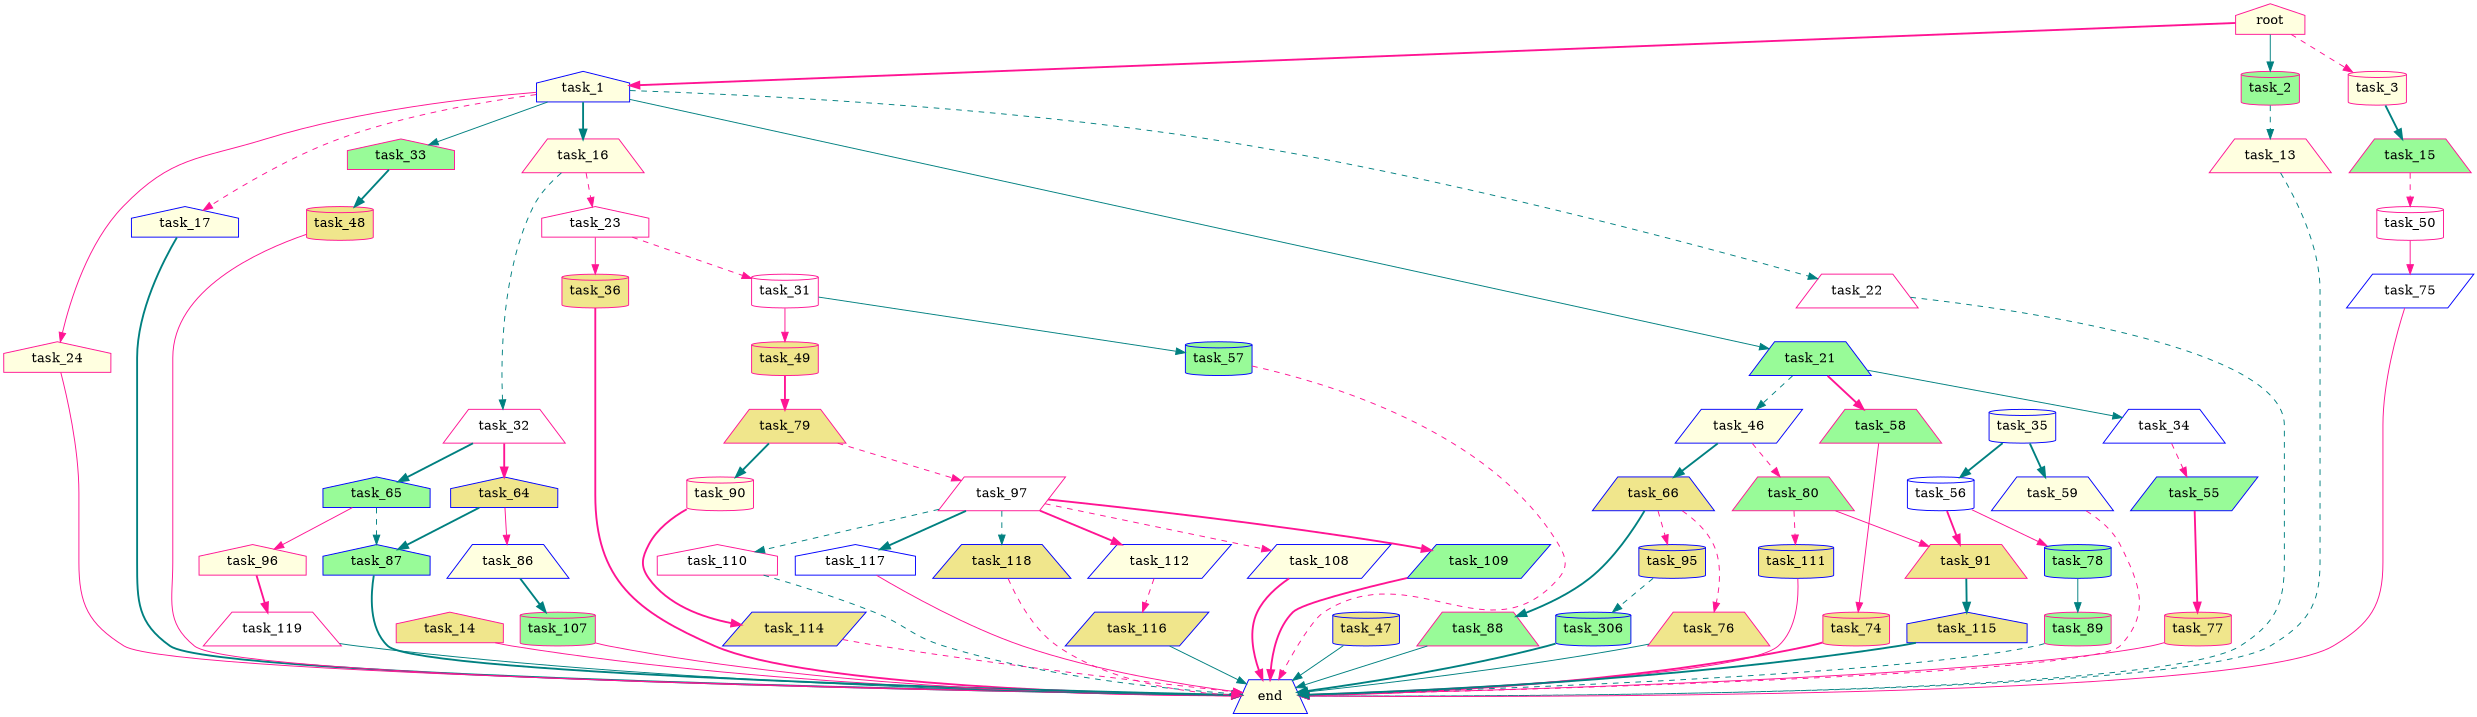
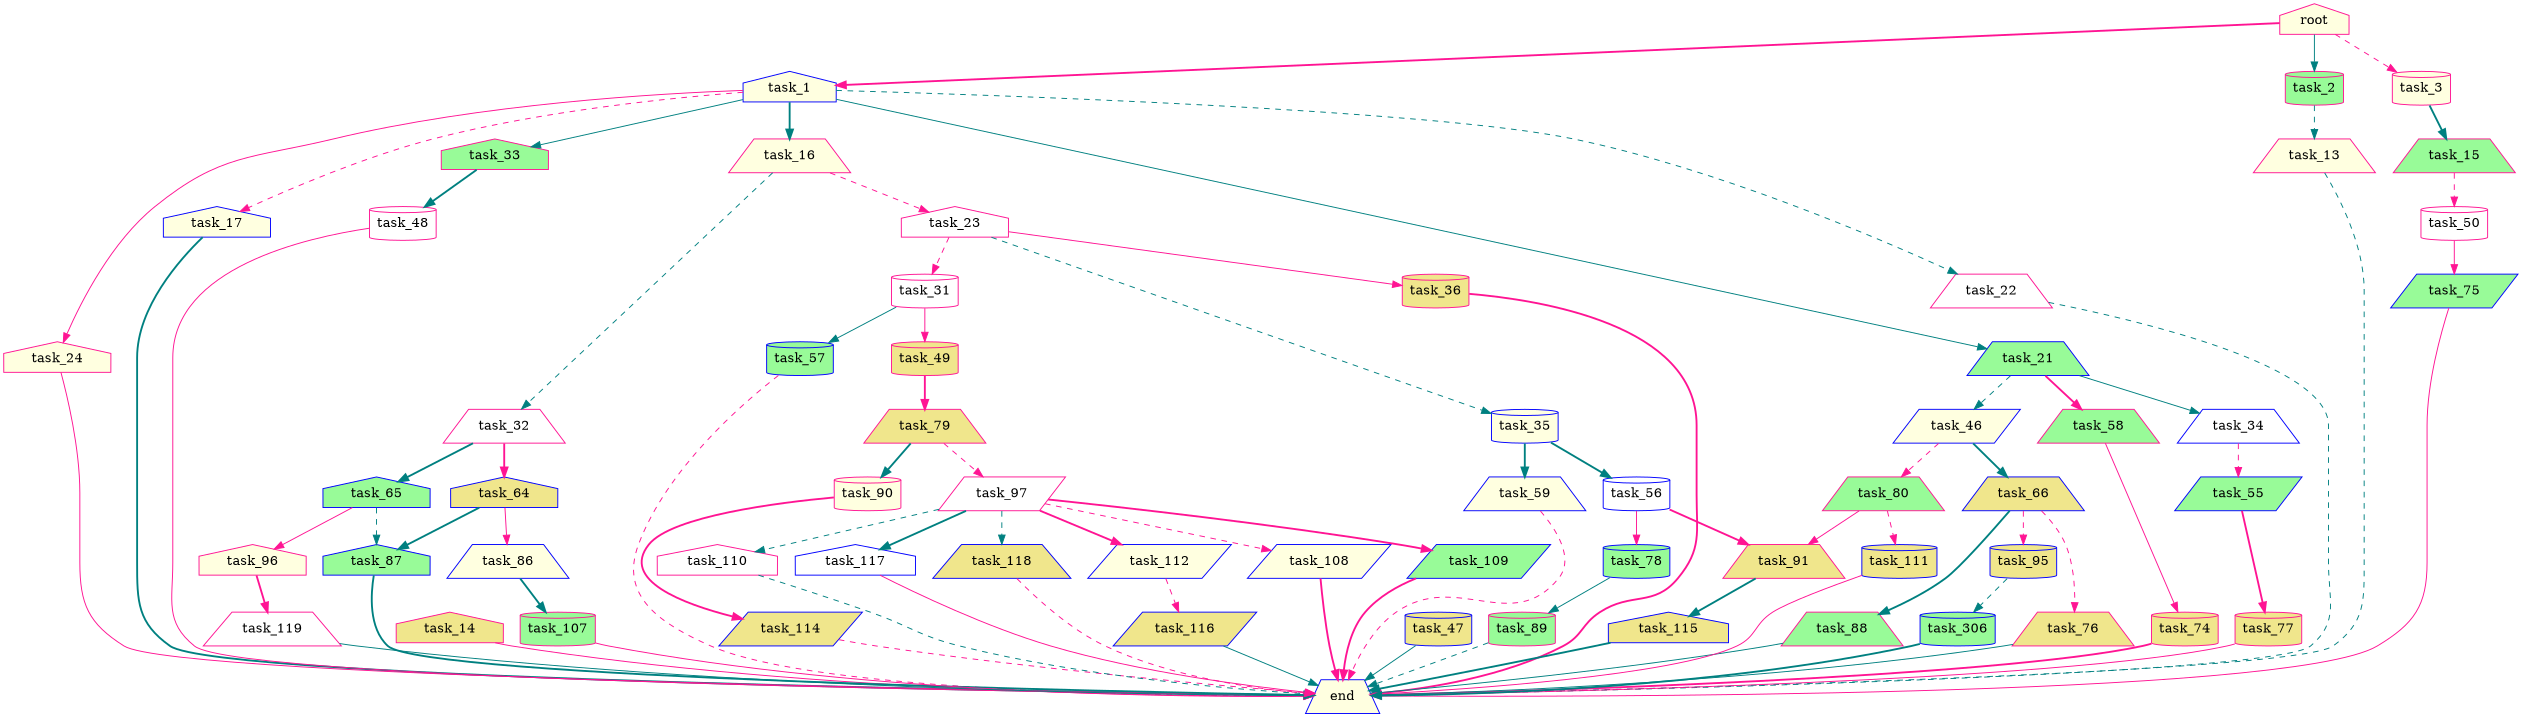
node "task_48": fillcolor khaki -> white
node "task_75": fillcolor white -> palegreen
edge "task_23" -> "task_35": added
